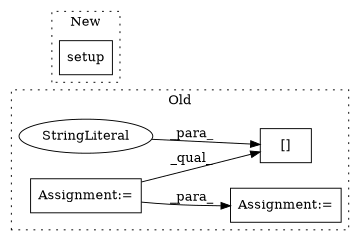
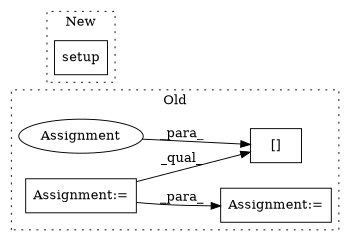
node "StringLiteral": label "StringLiteral" -> "Assignment"
